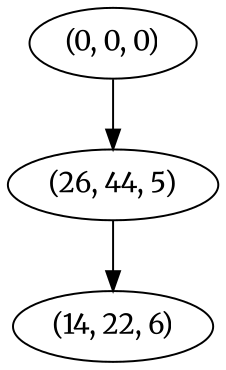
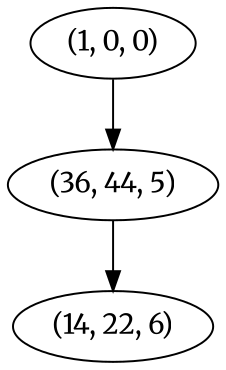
node "(0, 0, 0)": label "(0, 0, 0)" -> "(1, 0, 0)"
node "(26, 44, 5)": label "(26, 44, 5)" -> "(36, 44, 5)"
